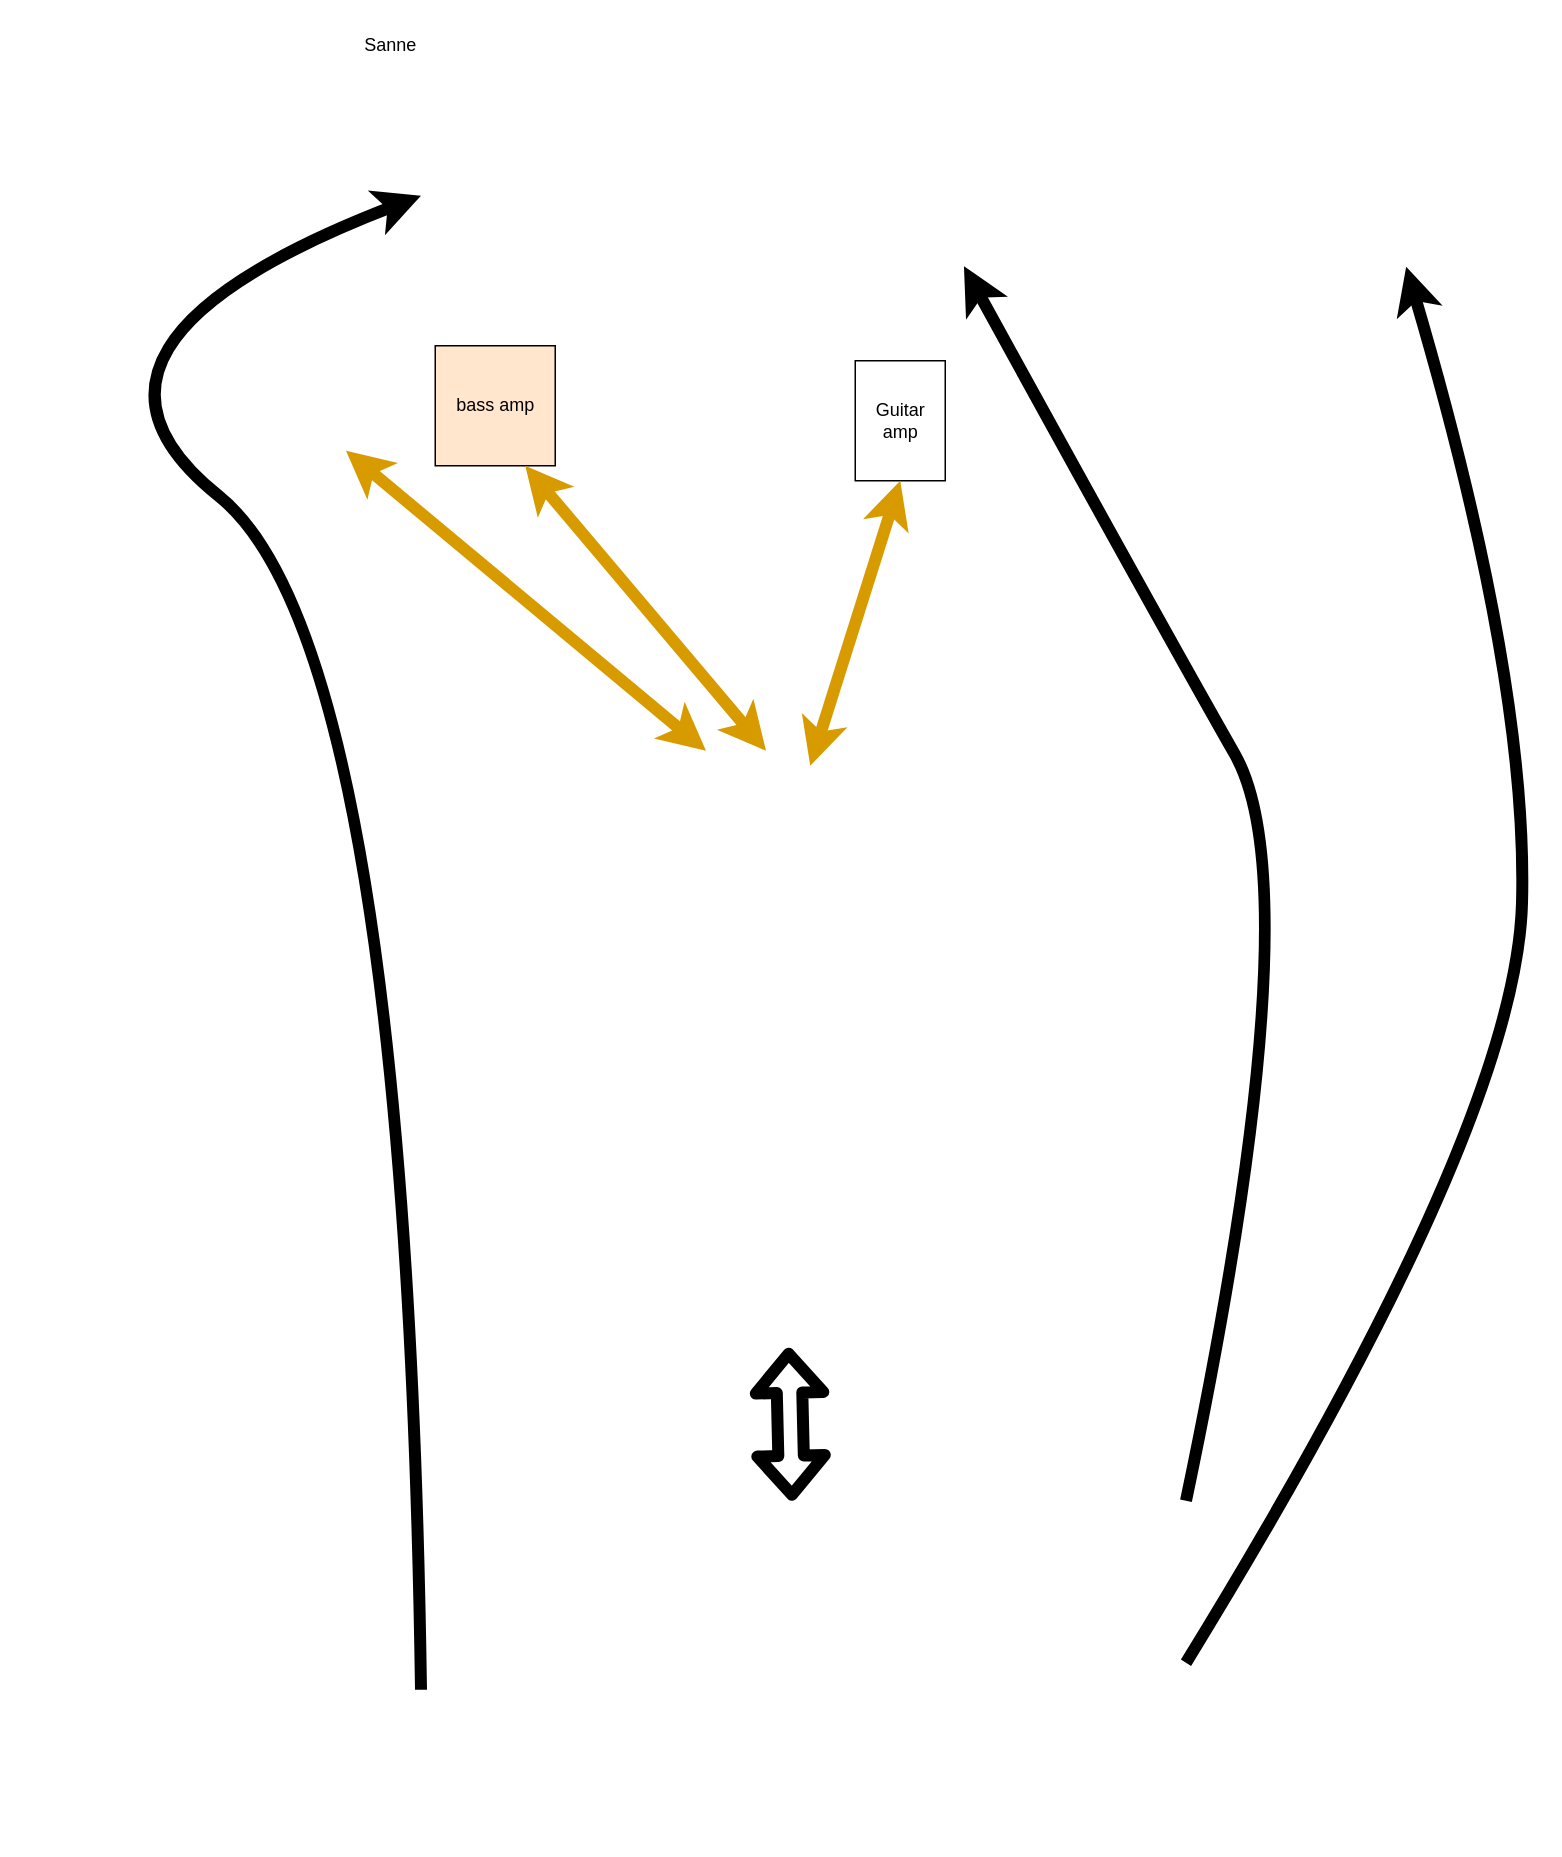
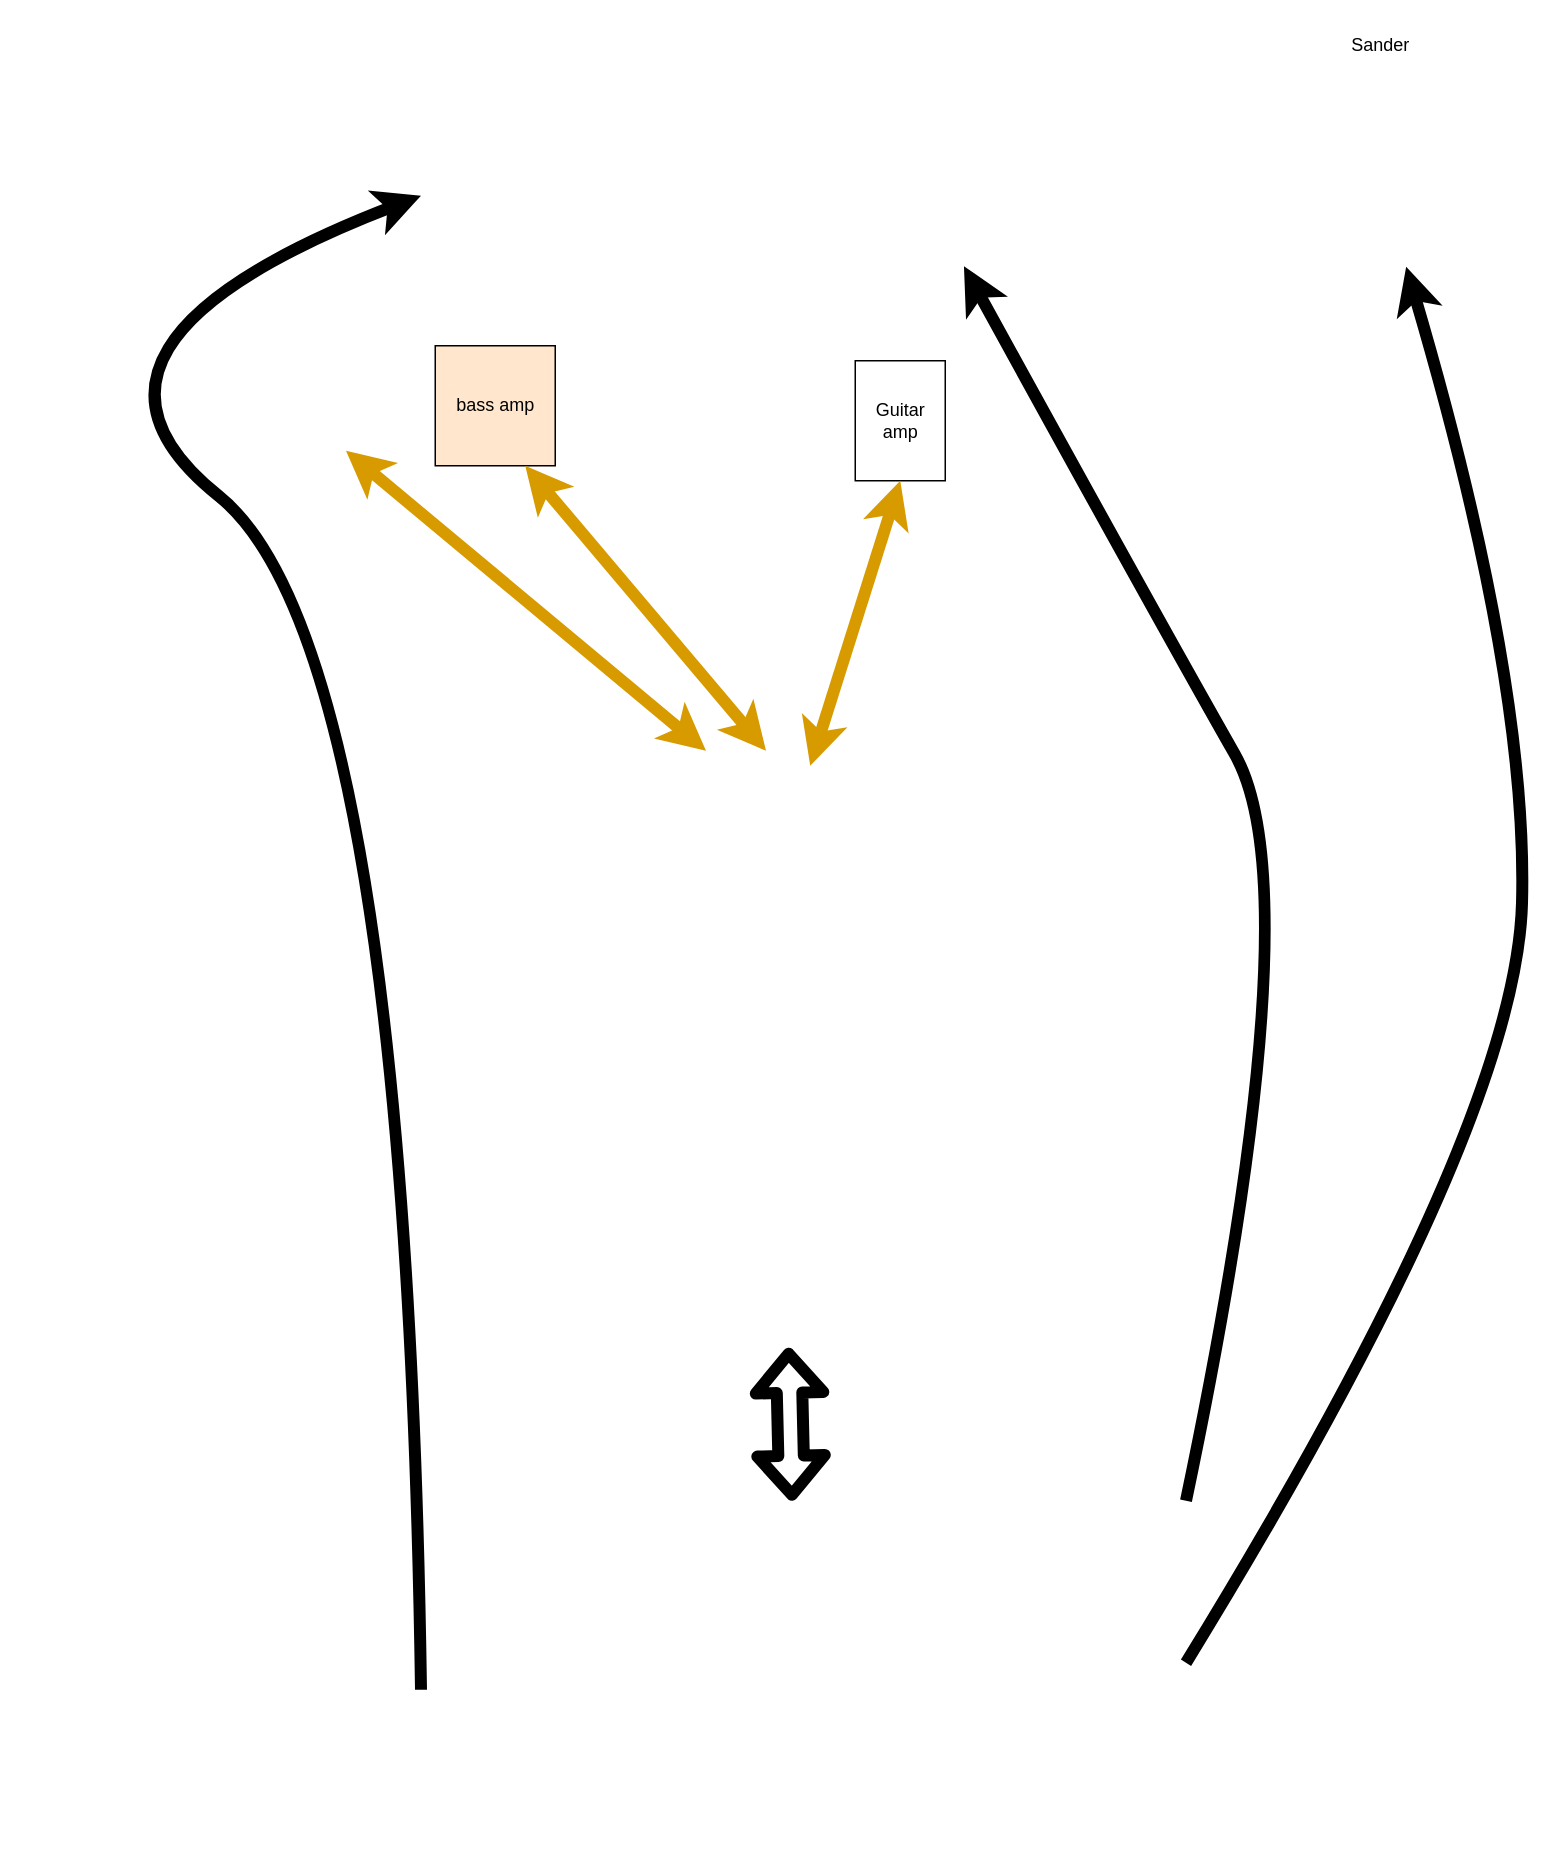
node "Sanne": removed
node "Sander": added
